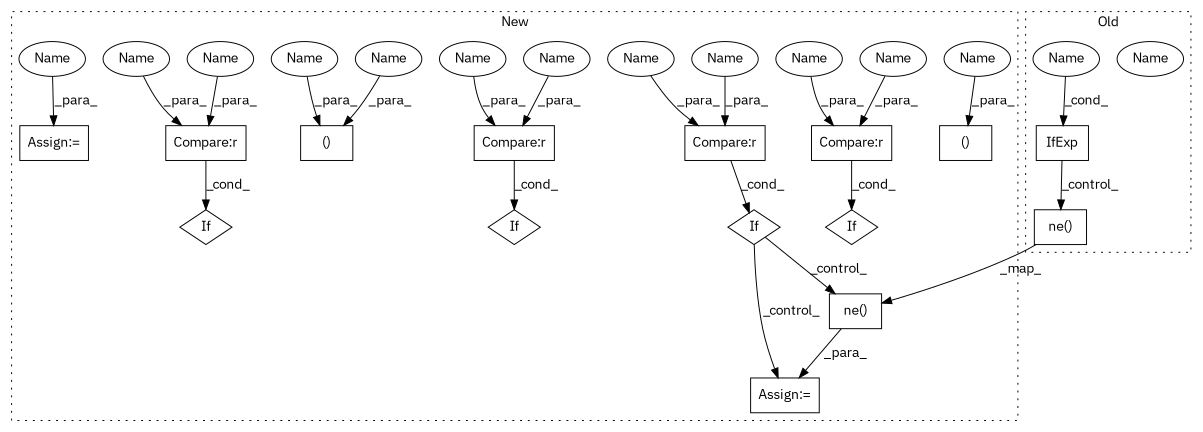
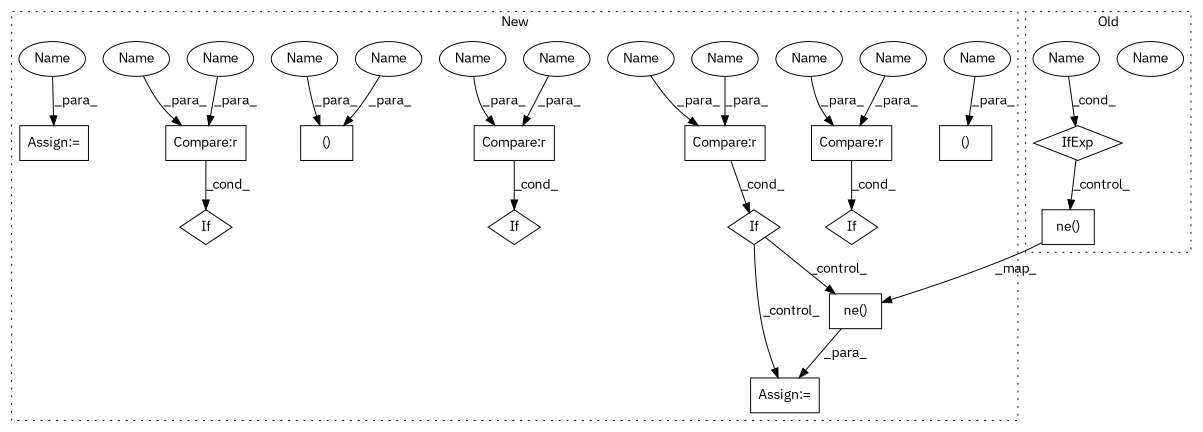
node "IfExp": shape box -> diamond
